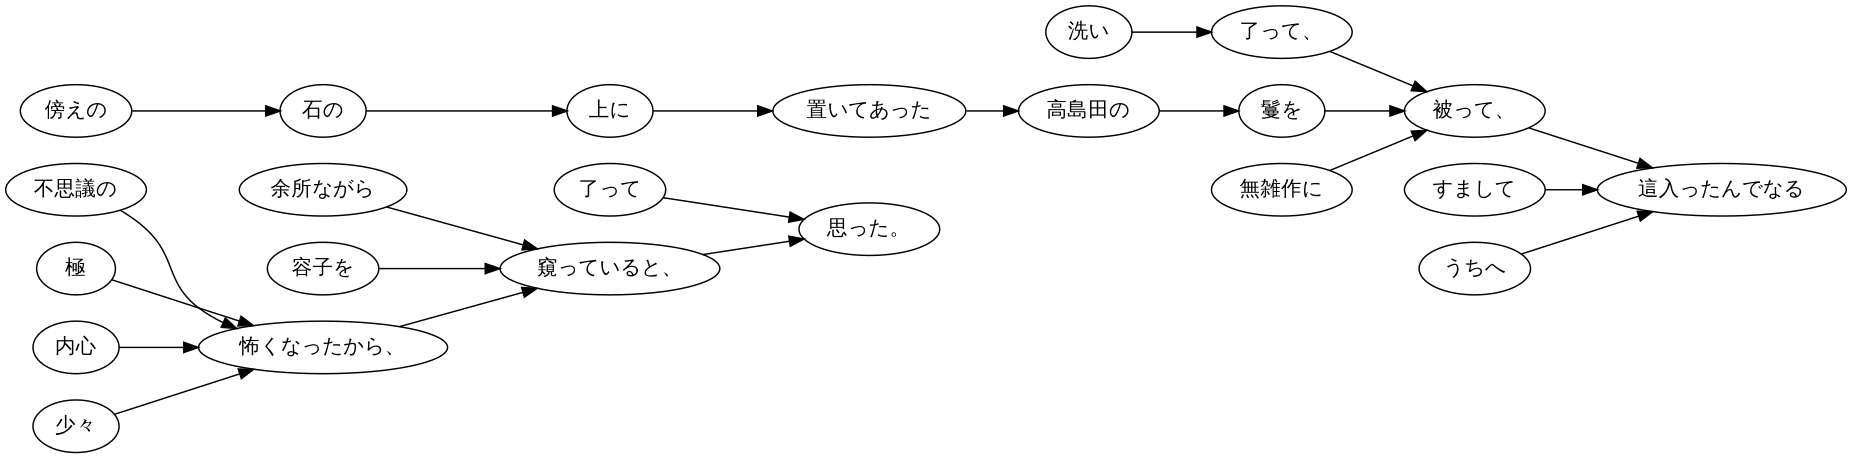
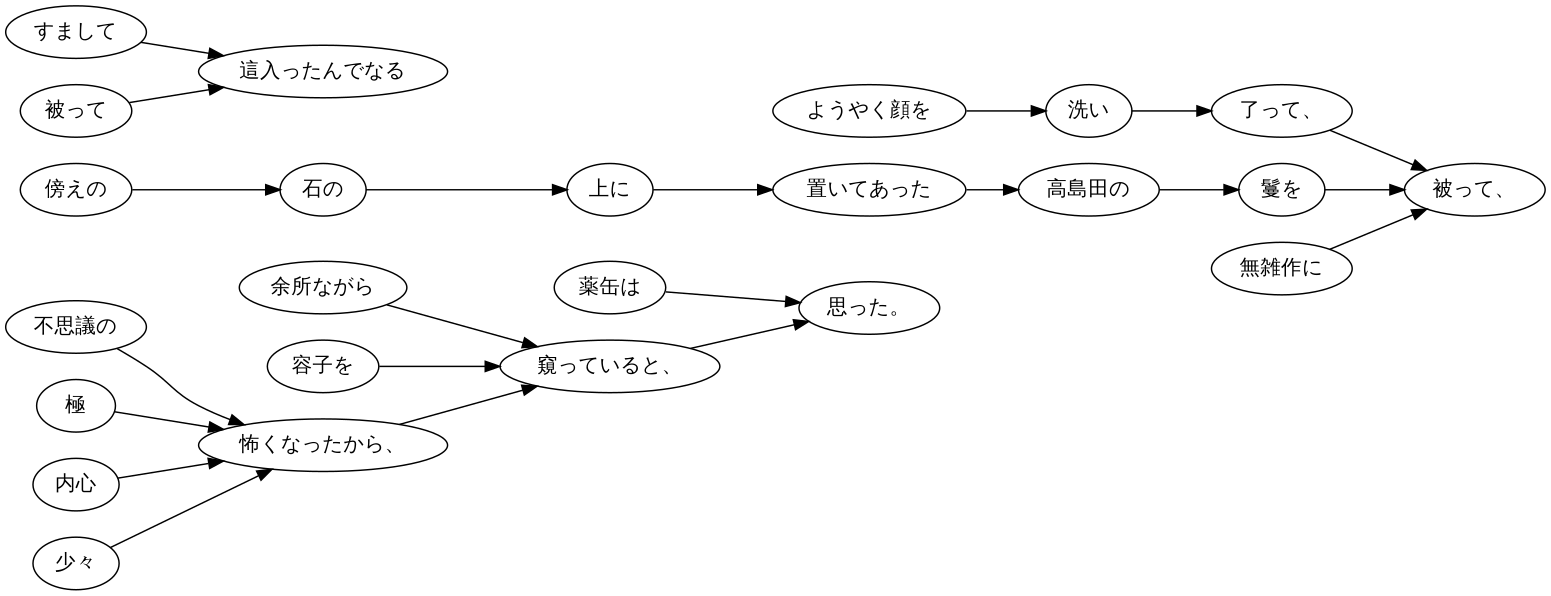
node "ようやく顔を": added
edge "被って、" -> "這入ったんでなる": removed
node "了って": label "了って" -> "薬缶は"
node "うちへ": label "うちへ" -> "被って"
